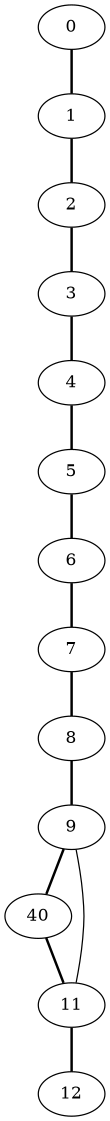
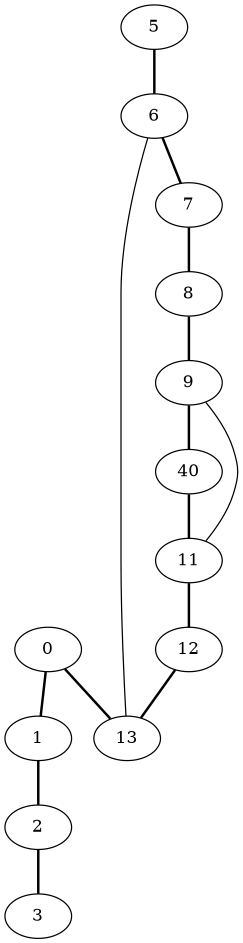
node "4": removed
node "13": added
